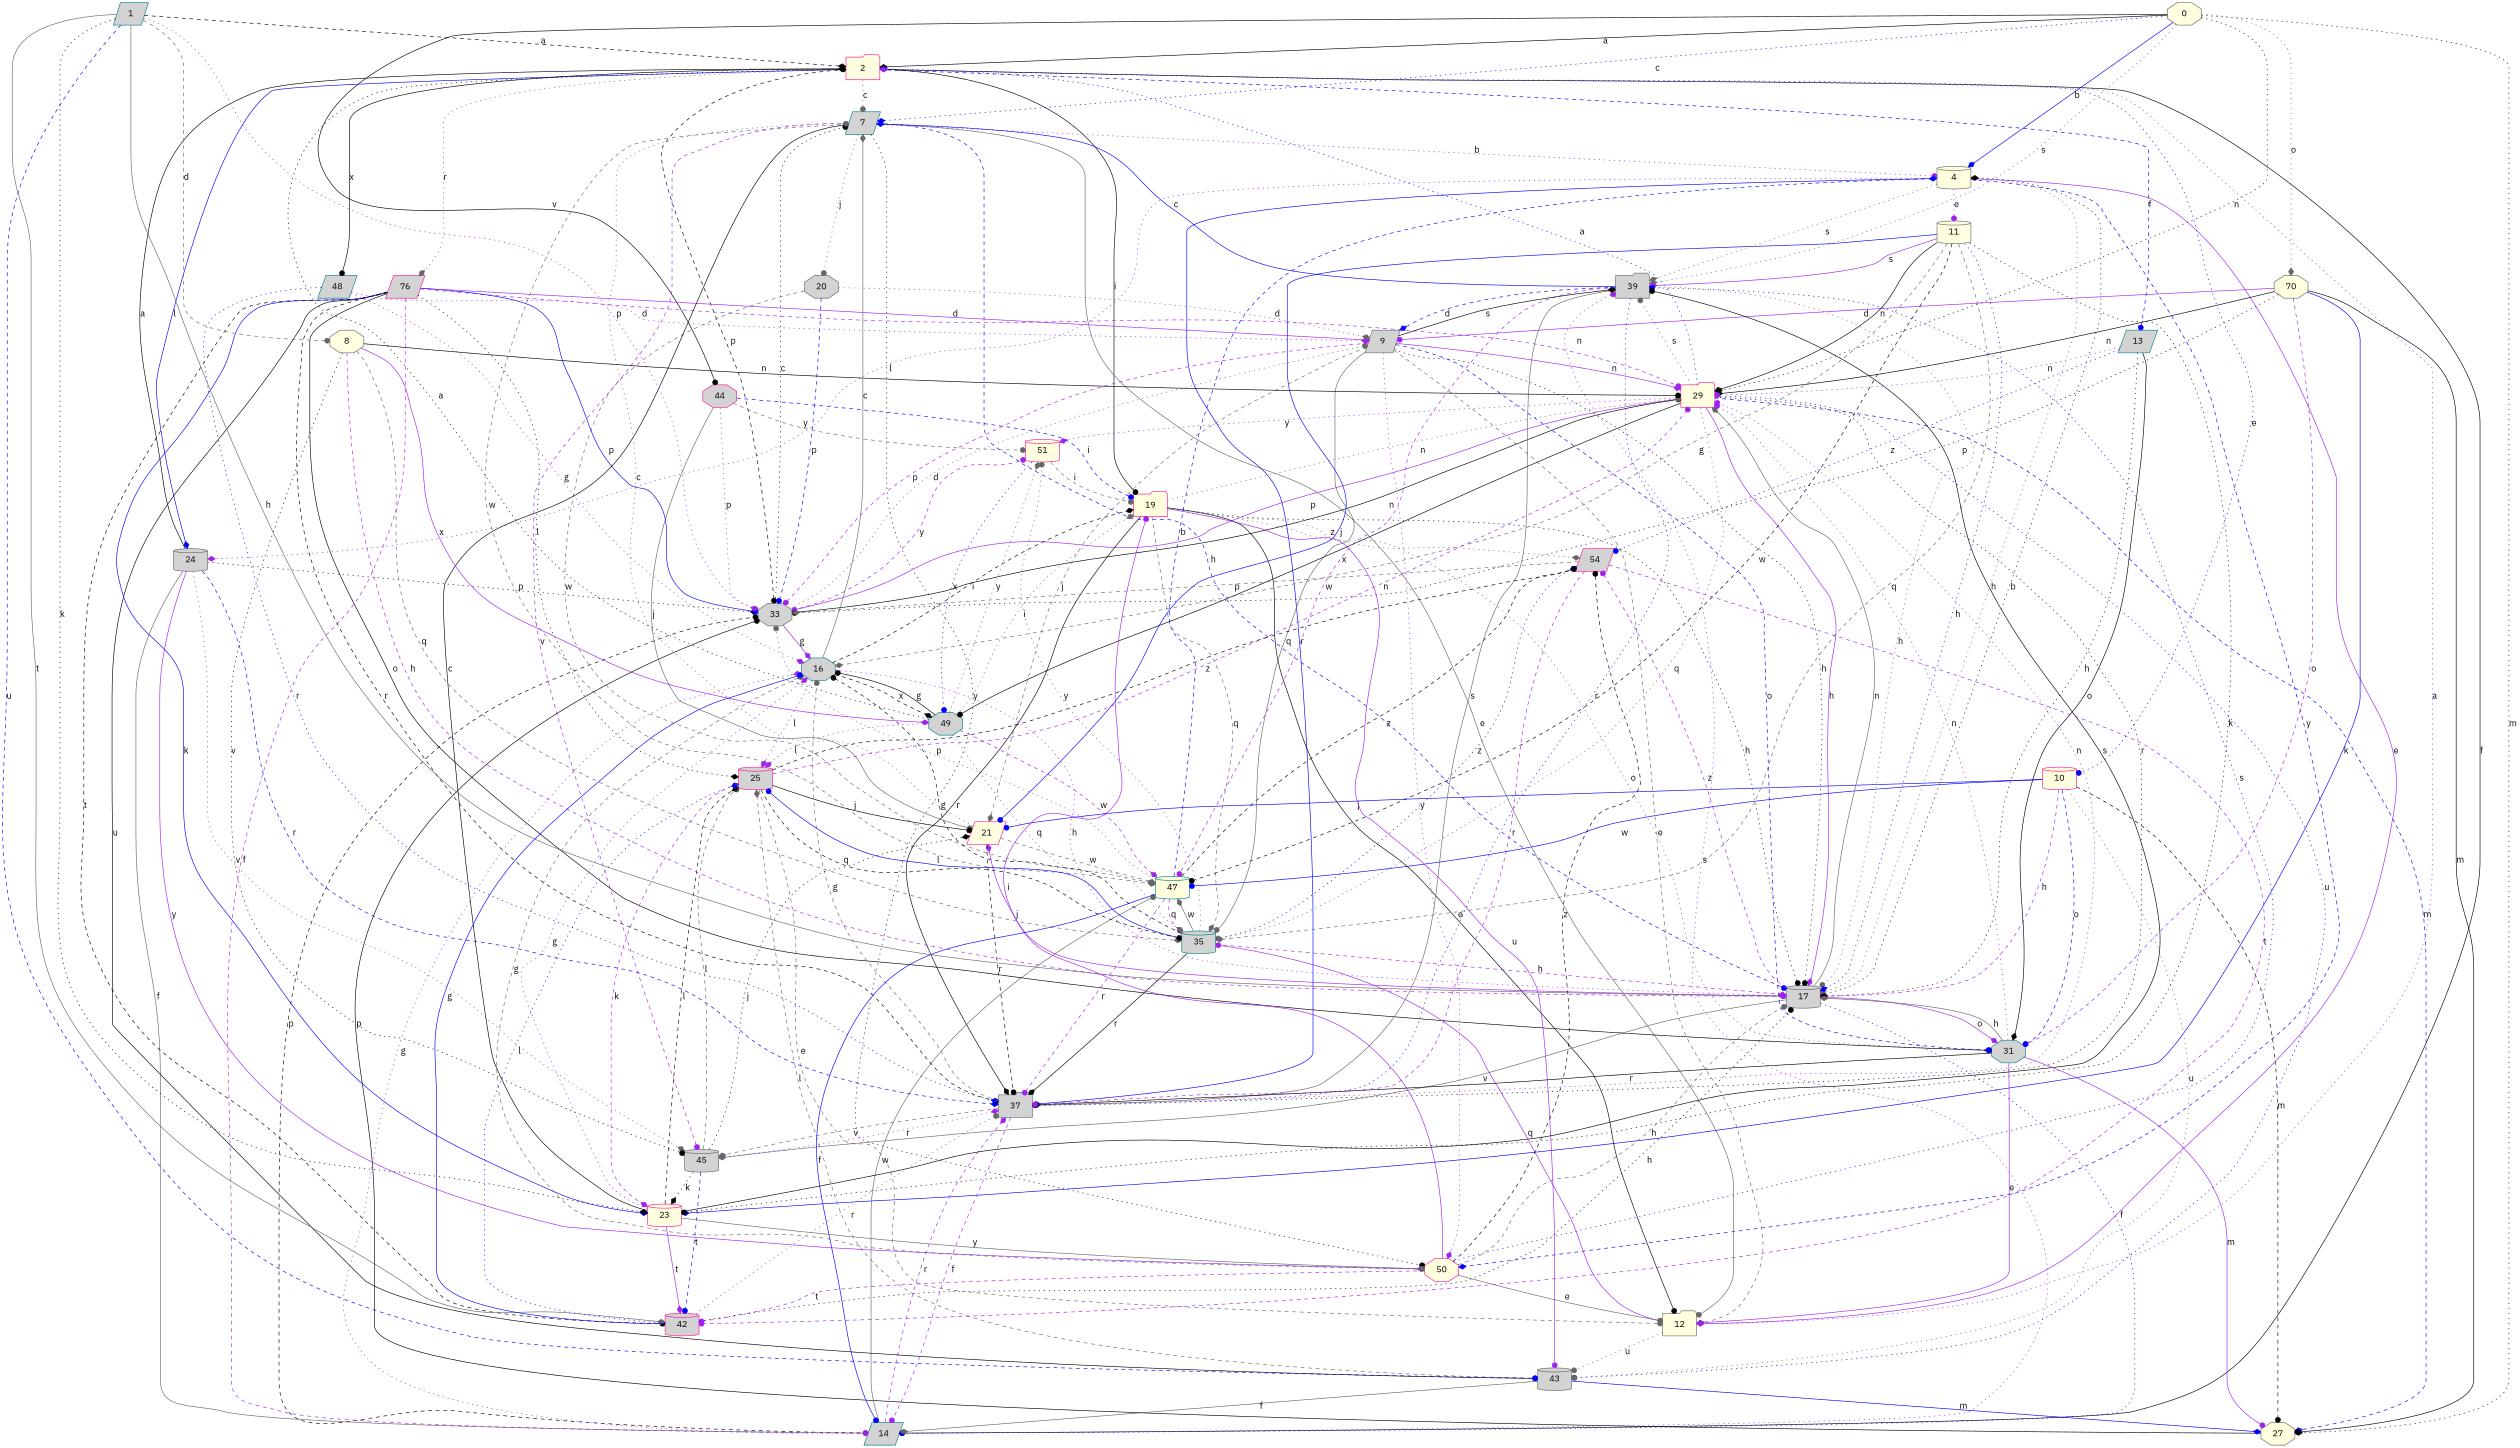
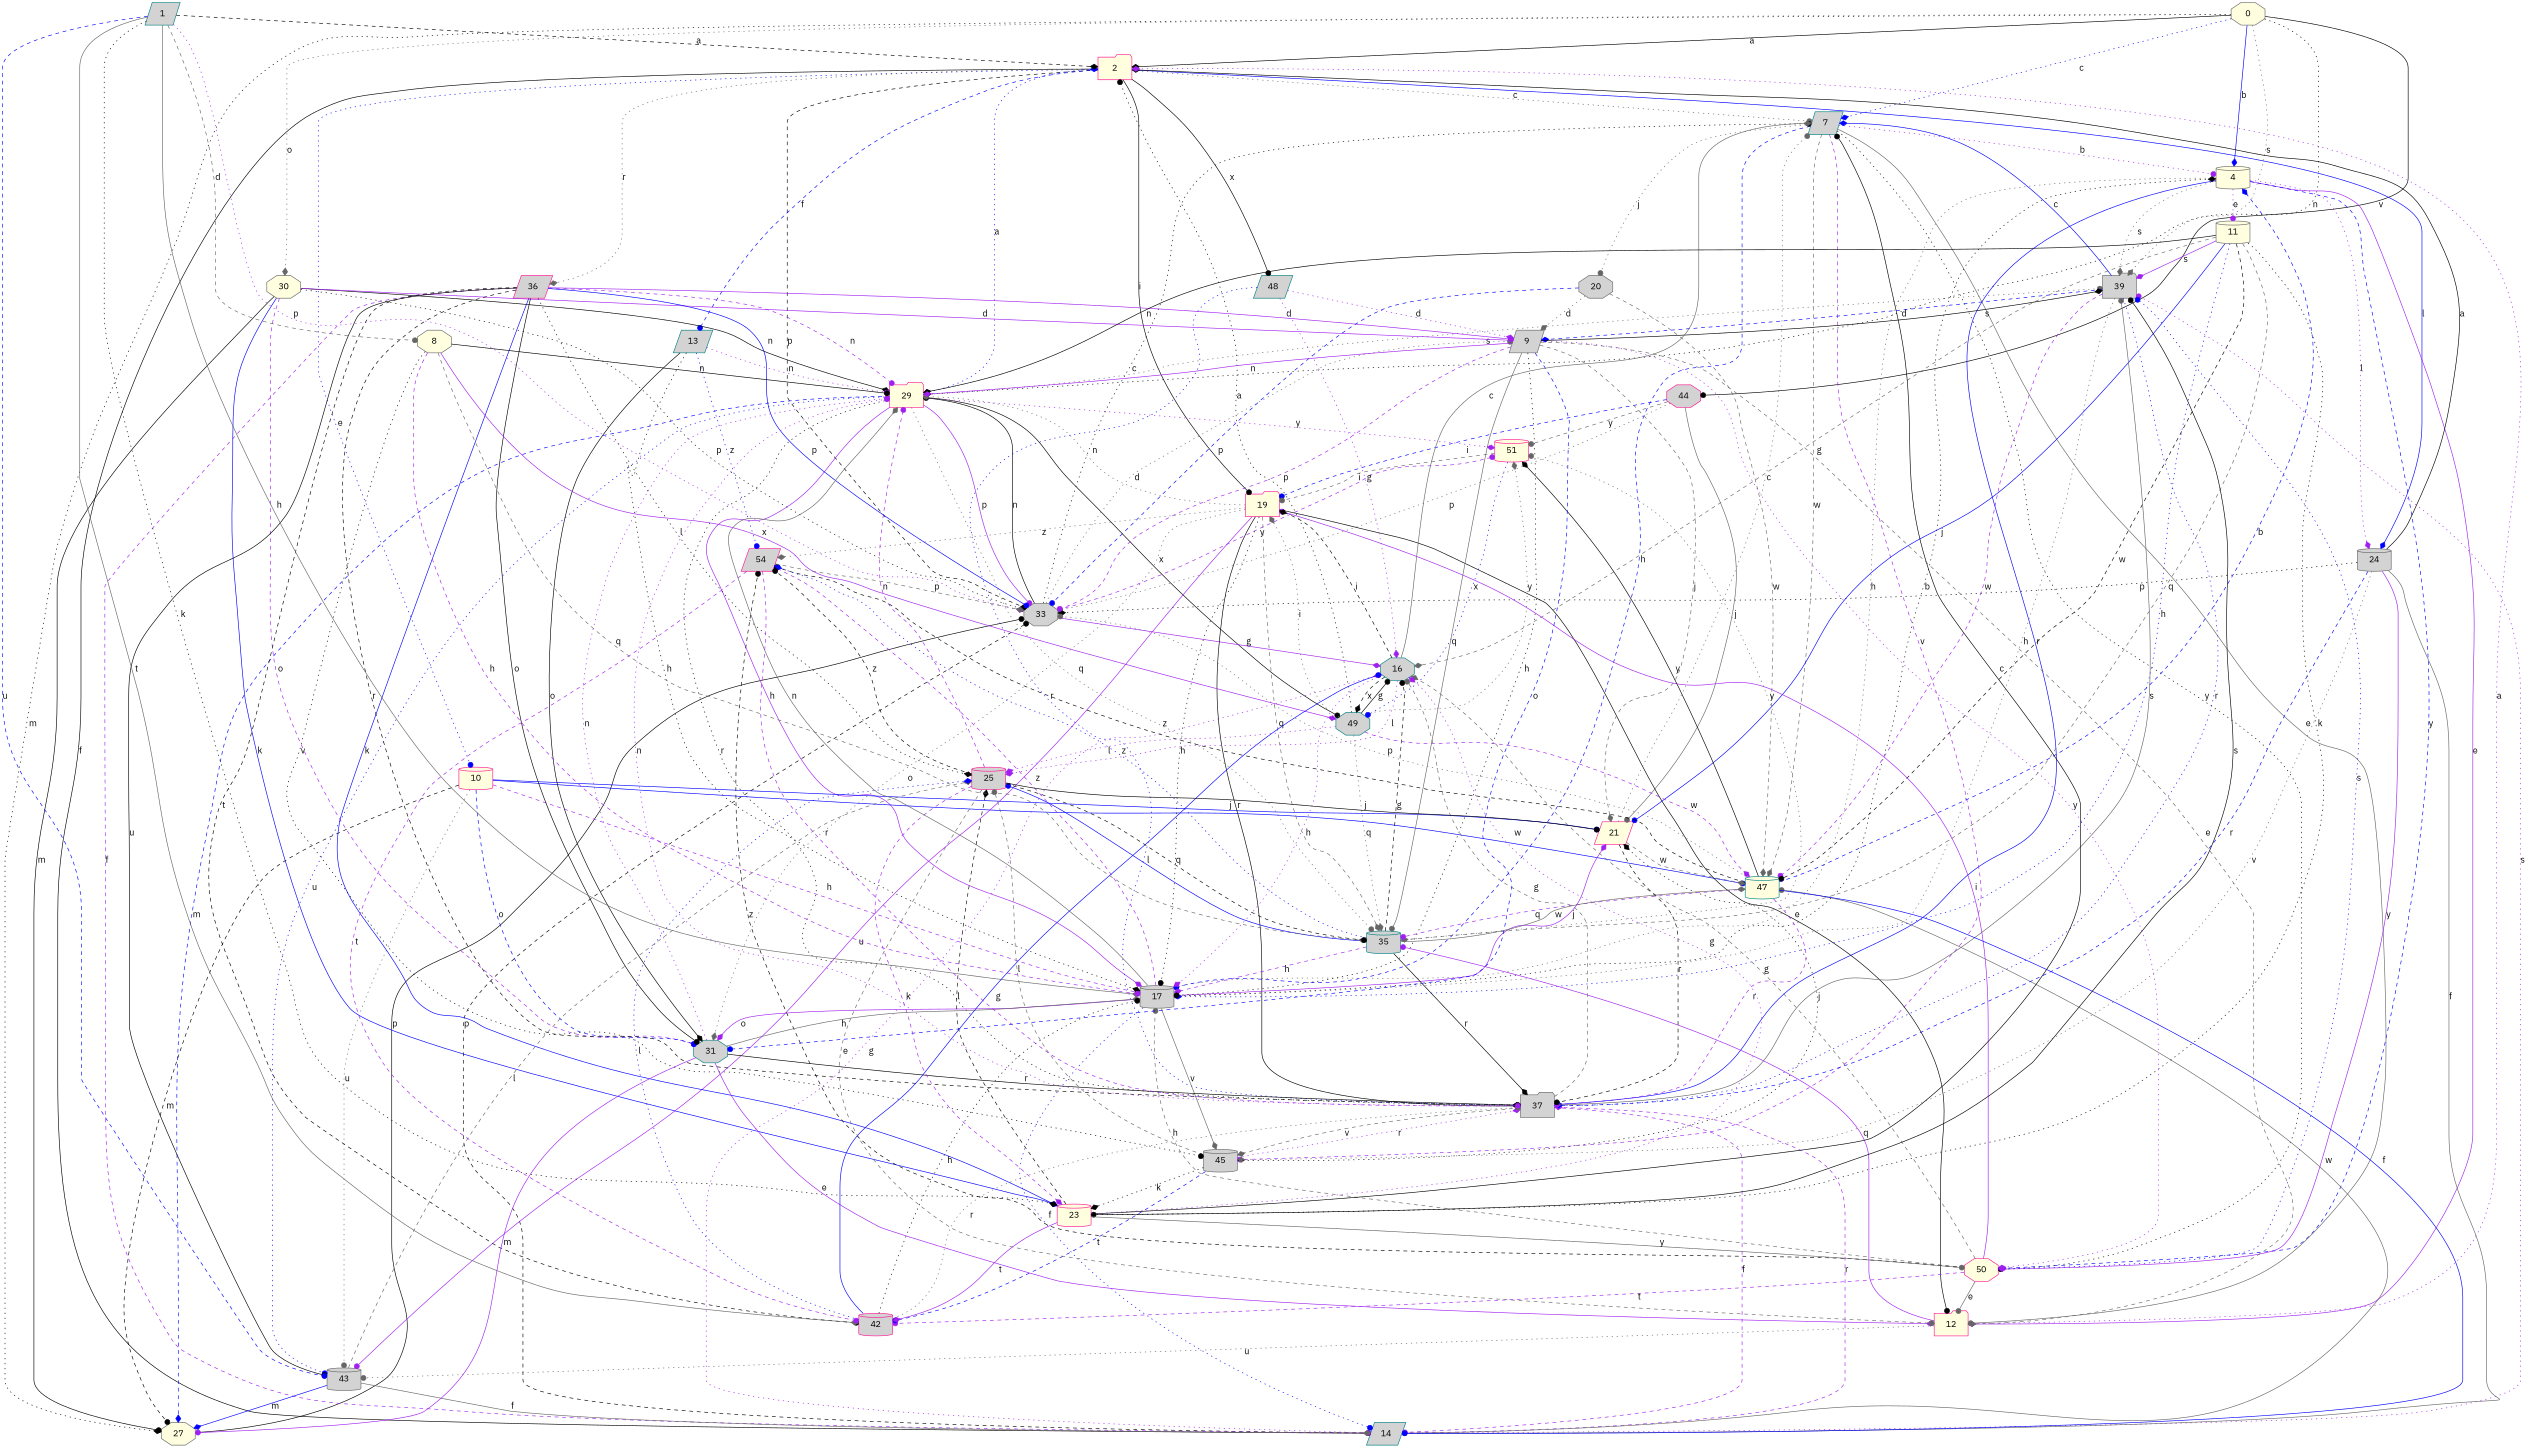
node "76": label "76" -> "36"
node "70": label "70" -> "30"
edge "47" -> "51": added, label "y"
node "12": color gray40 -> deeppink
